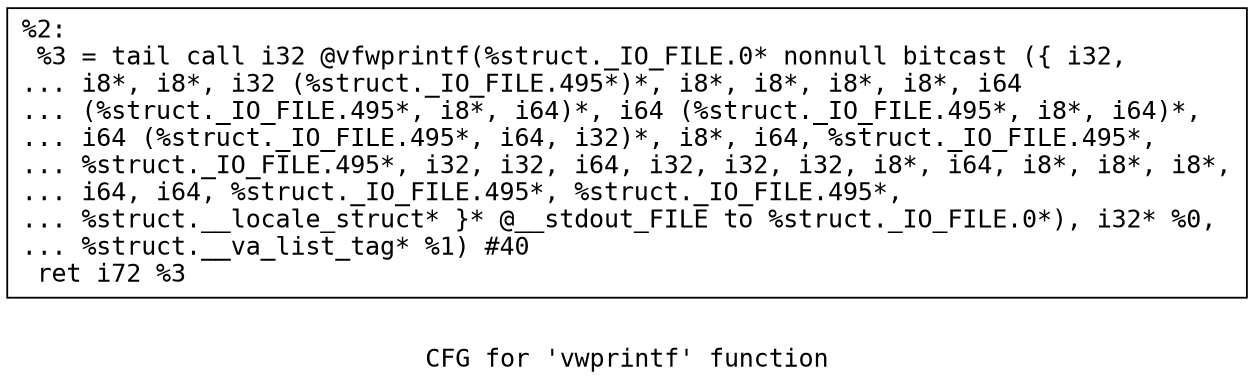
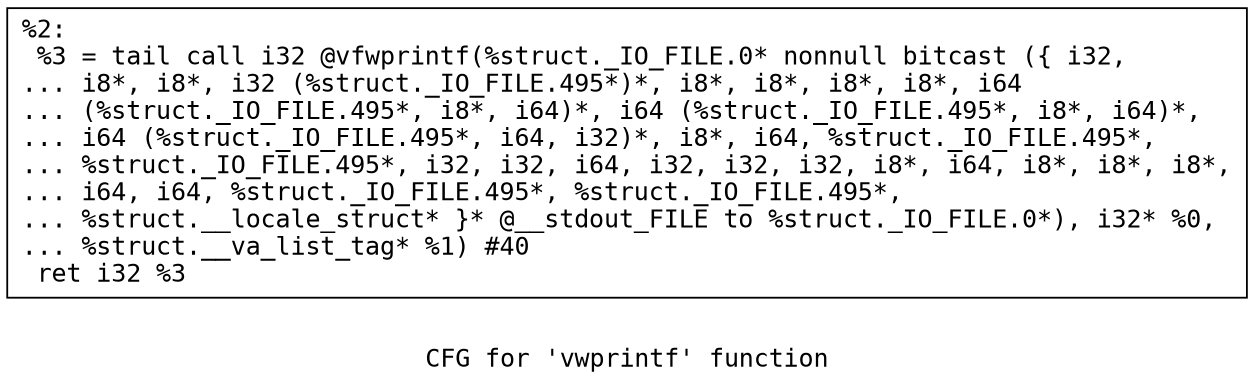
node "%2:": text "ret i72 %3" -> "ret i32 %3"
